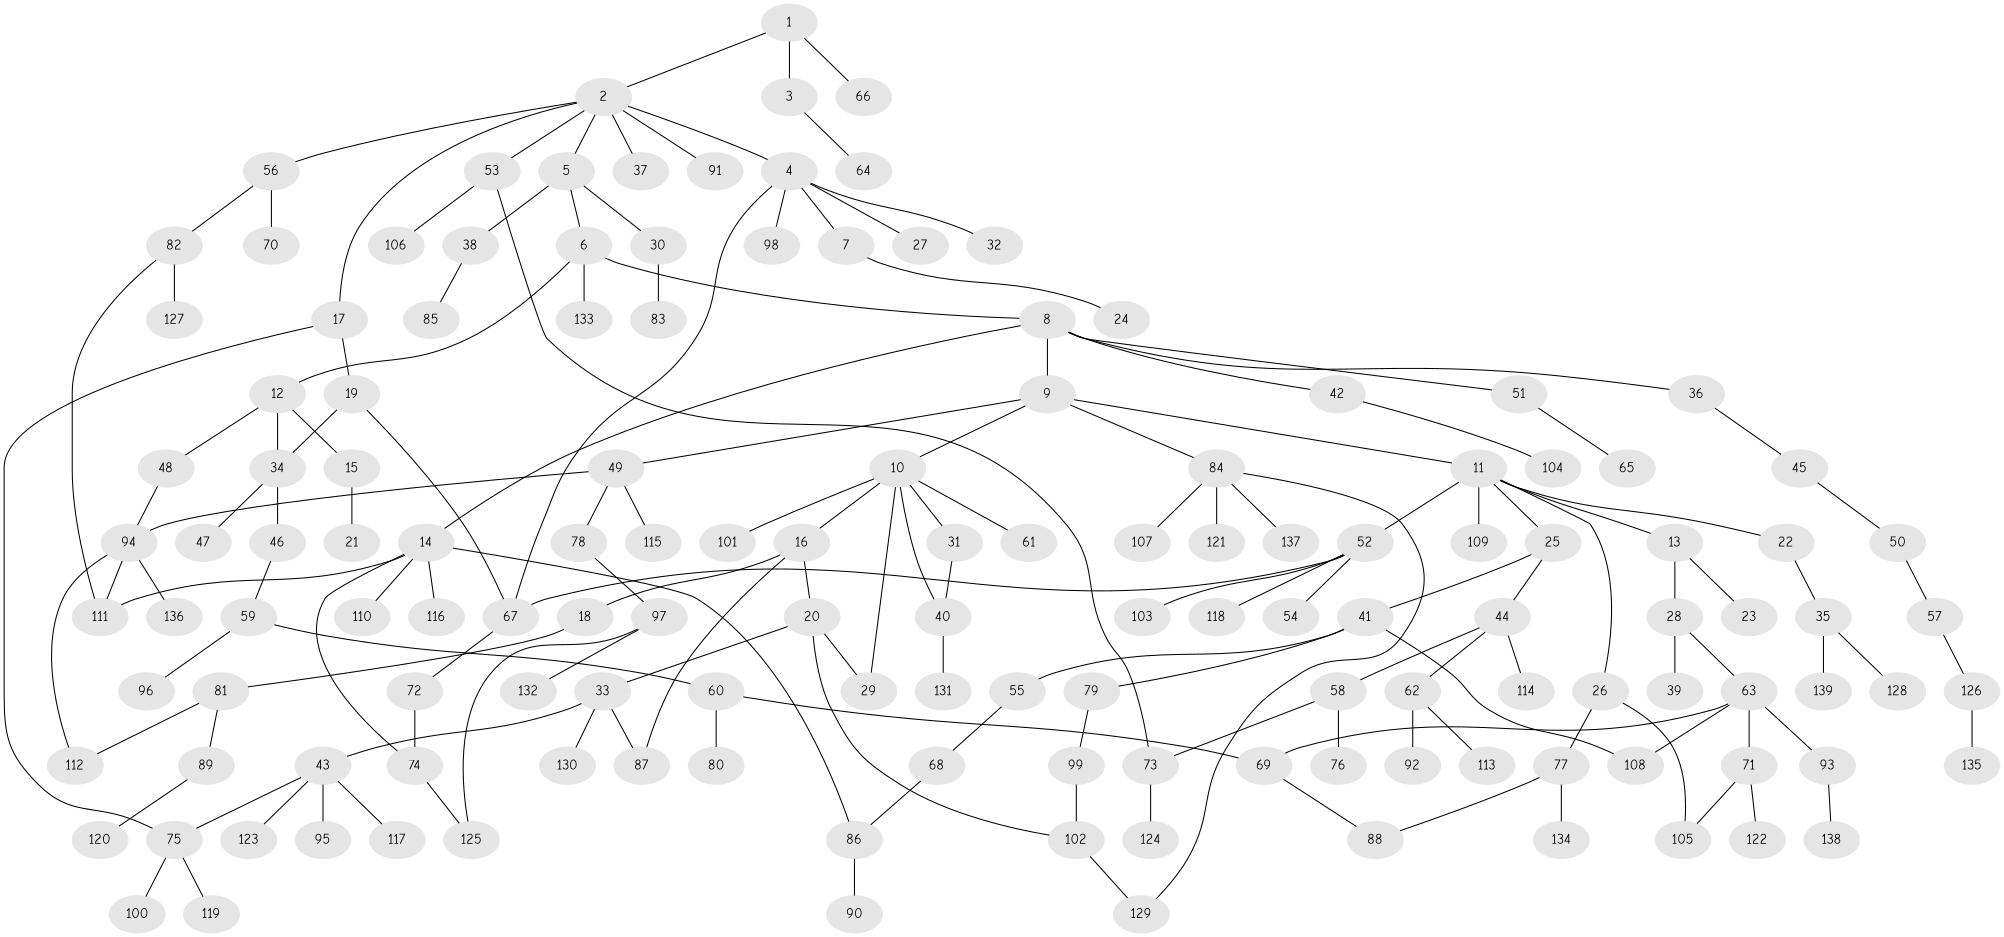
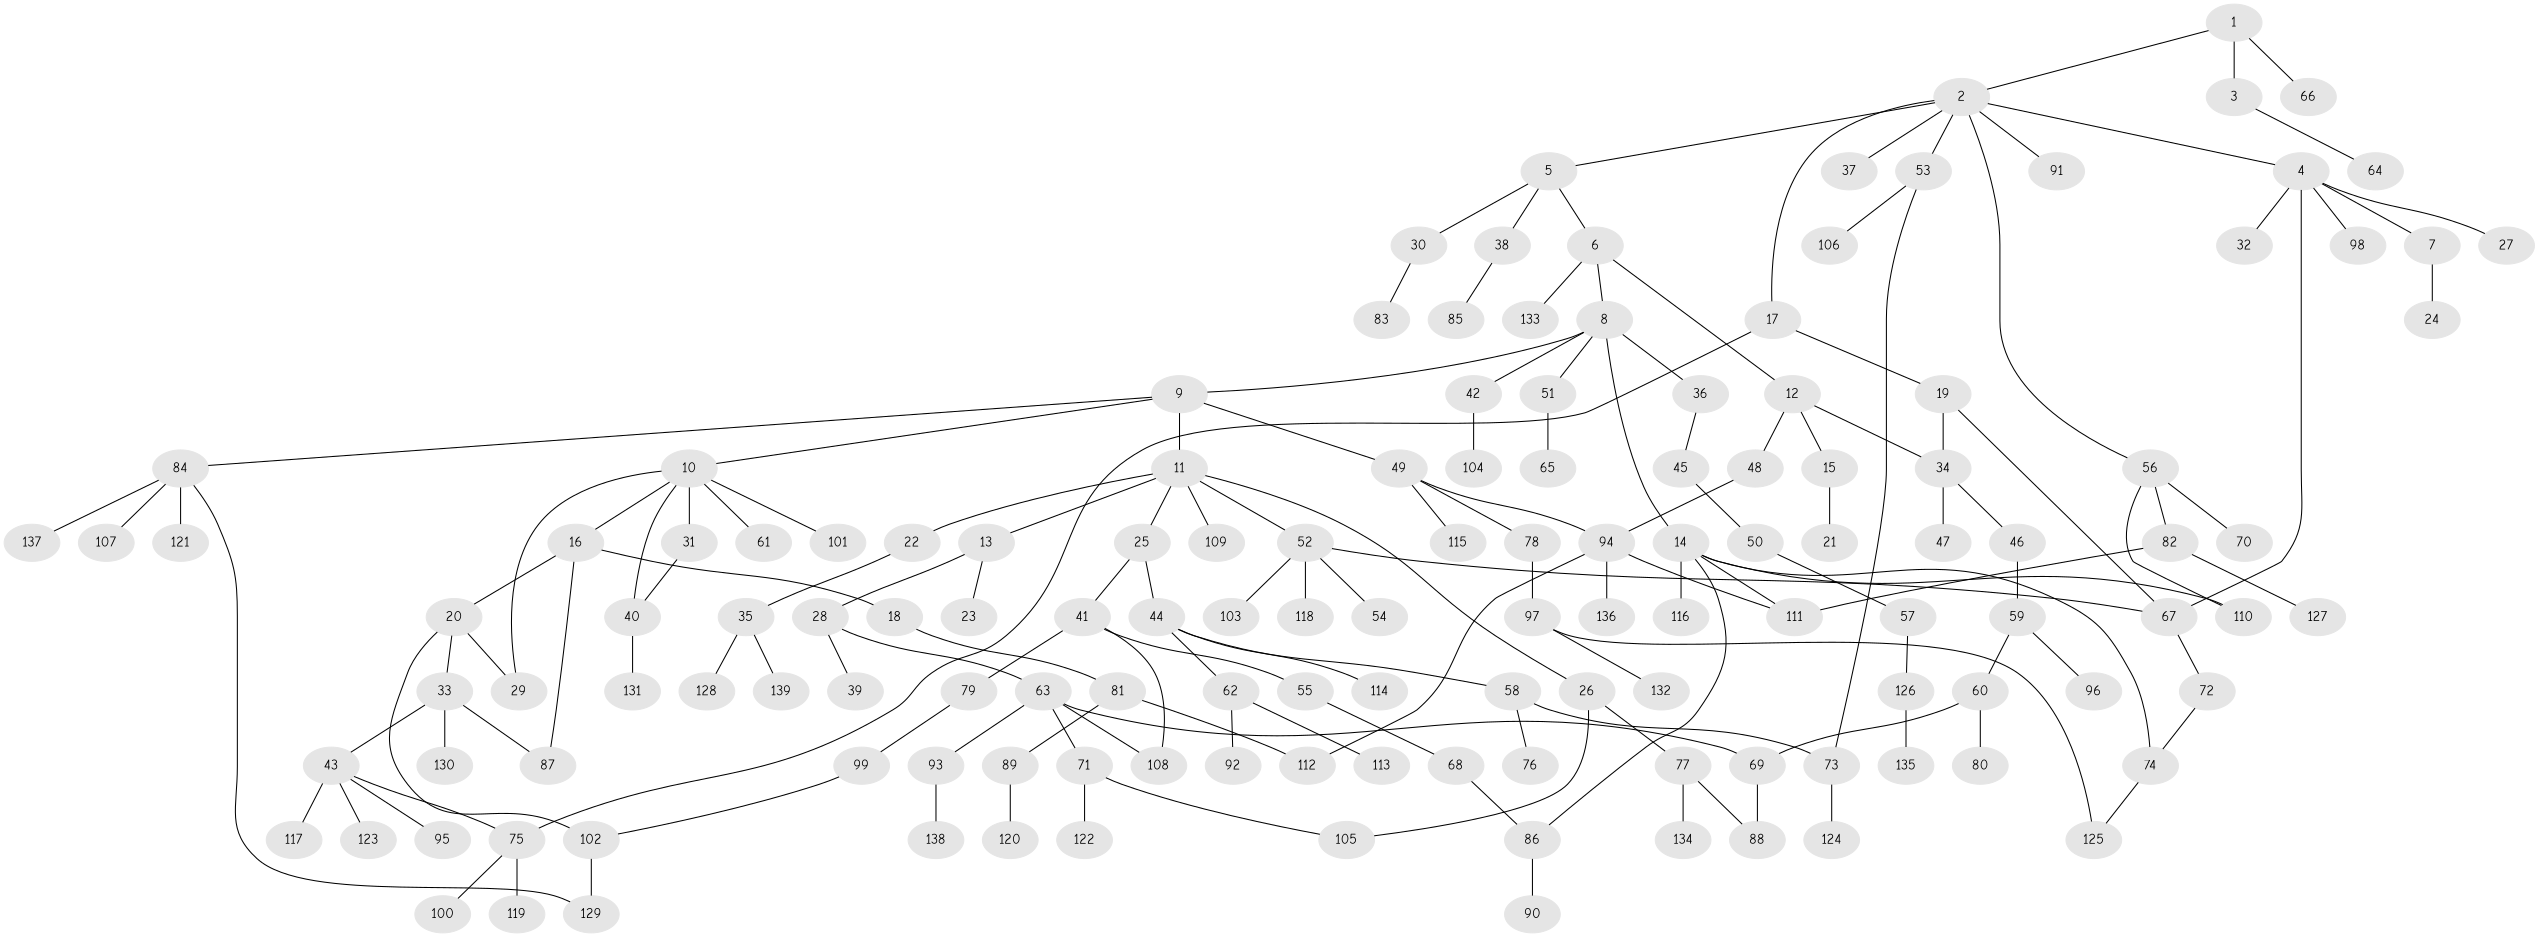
edge "56" -- "110": added
